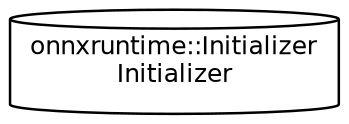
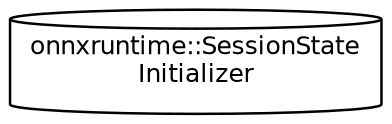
node "onnxruntime::Initializer Initializer": label "onnxruntime::Initializer Initializer" -> "onnxruntime::SessionState Initializer"
